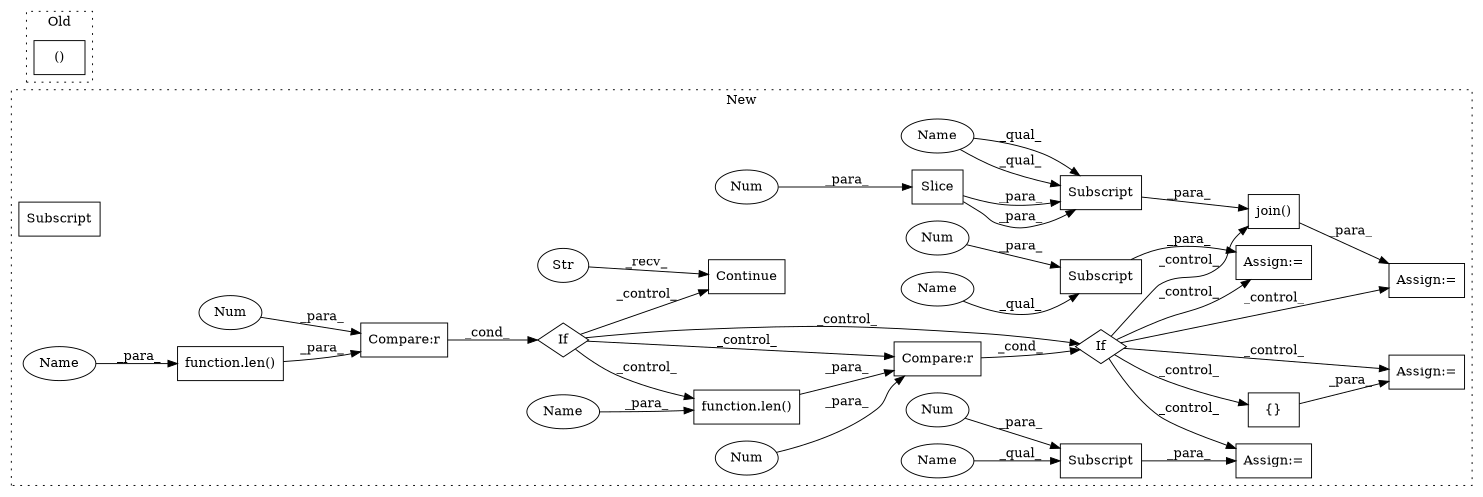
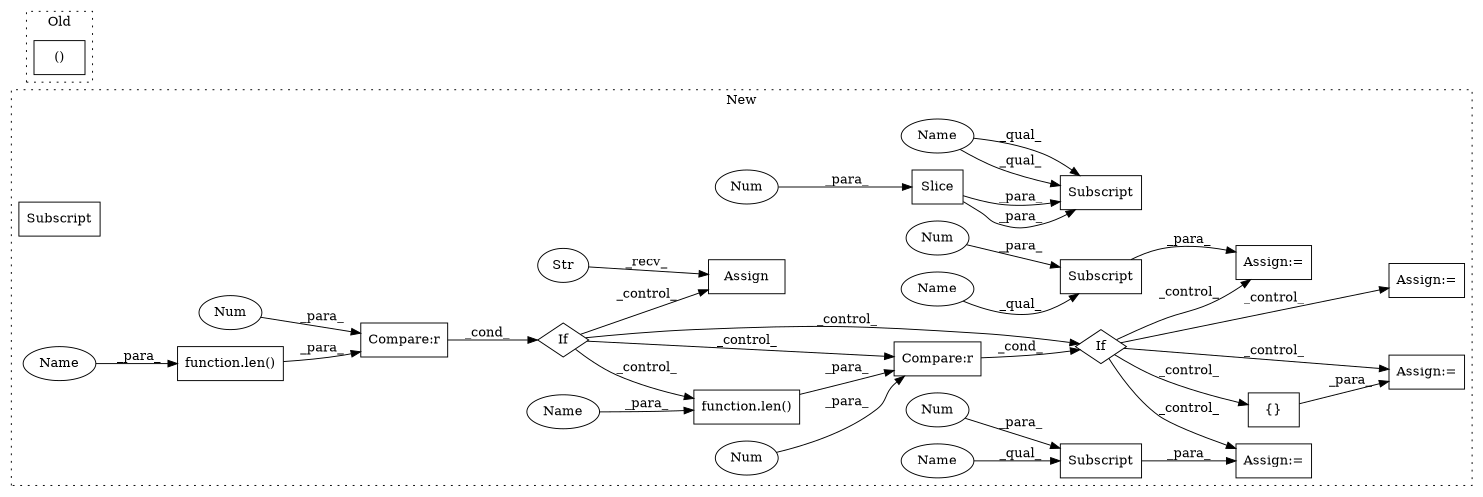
node "join()": removed
node "Continue": label "Continue" -> "Assign"
